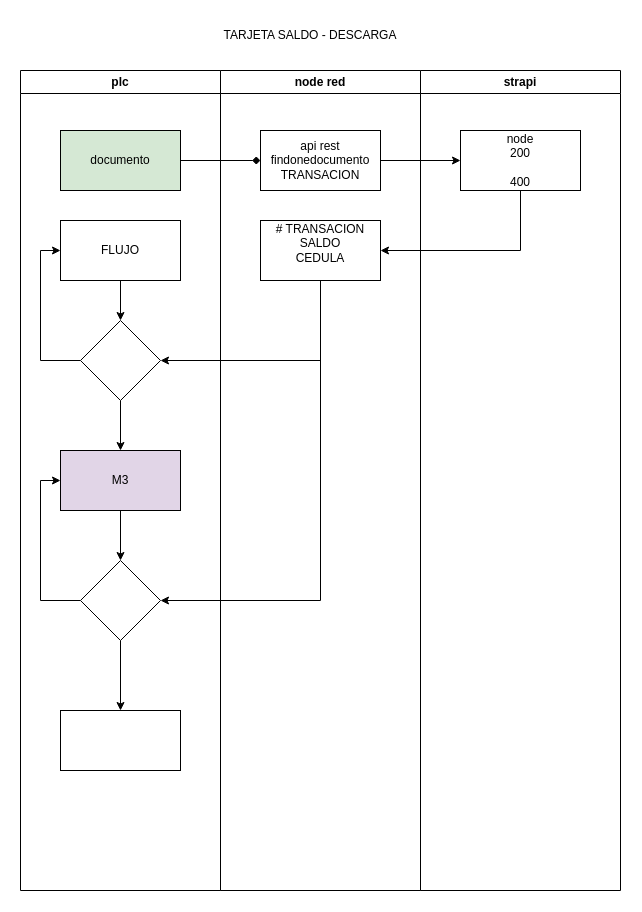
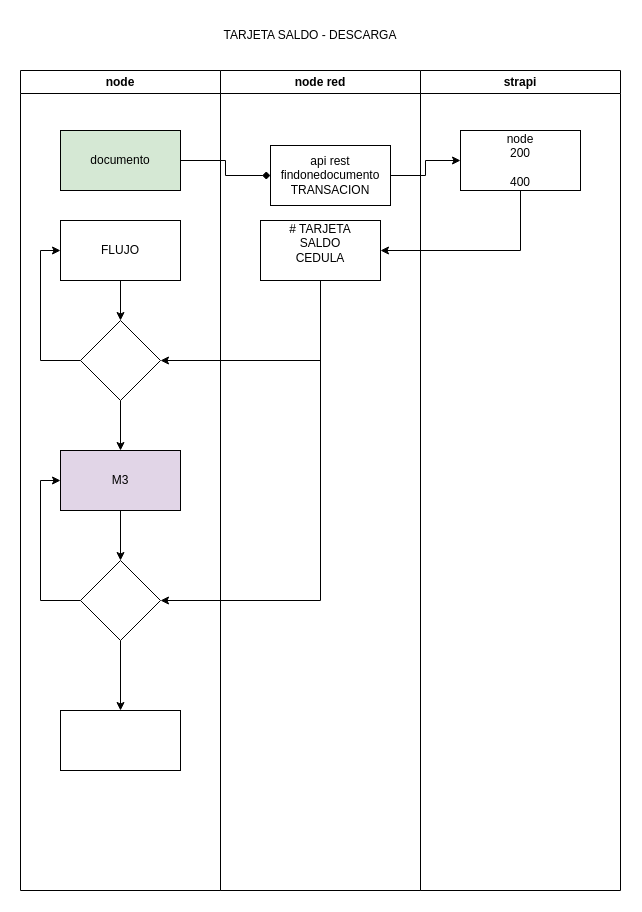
node "plc": label "plc" -> "node"
node "api rest findonedocumento TRANSACION": moved (321, 161) -> (331, 176)
node "# TRANSACION SALDO CEDULA": label "# TRANSACION SALDO CEDULA" -> "# TARJETA SALDO CEDULA"
